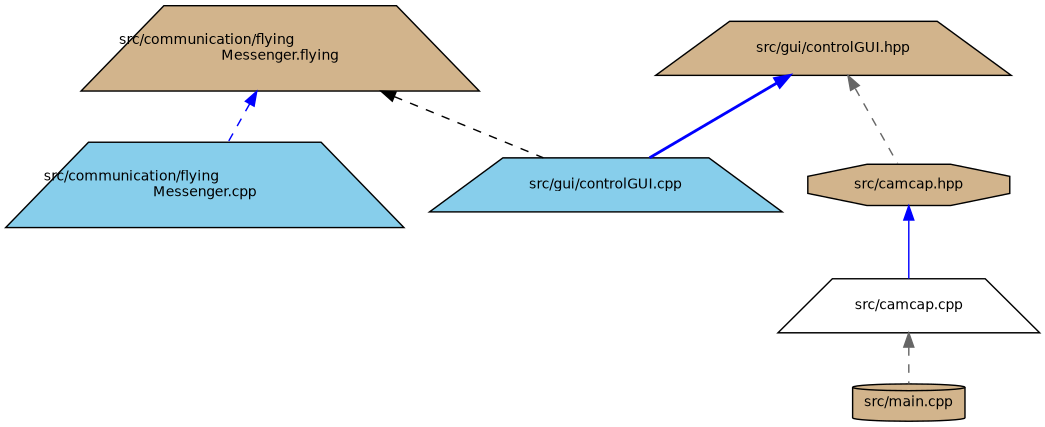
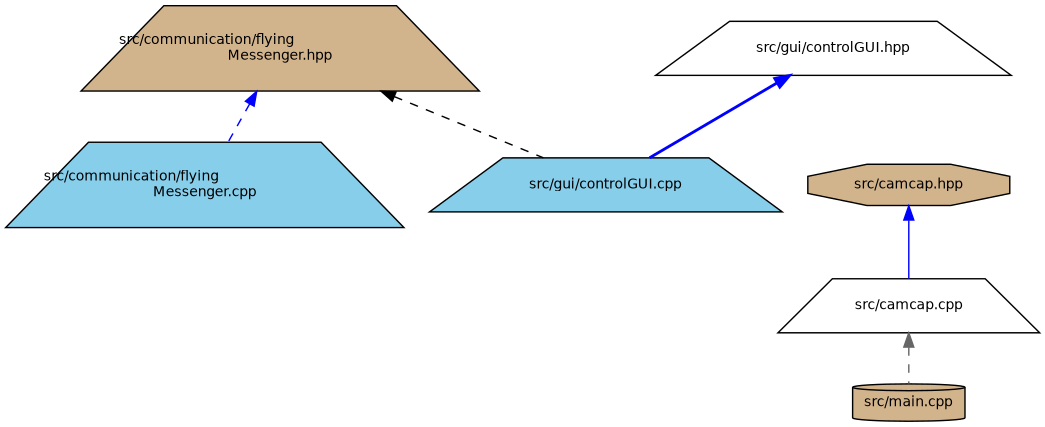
node "src/communication/flying Messenger.flying": label "src/communication/flying Messenger.flying" -> "src/communication/flying Messenger.hpp"
node "src/gui/controlGUI.hpp": fillcolor tan -> white
edge "src/camcap.hpp" -> "src/gui/controlGUI.hpp": removed
